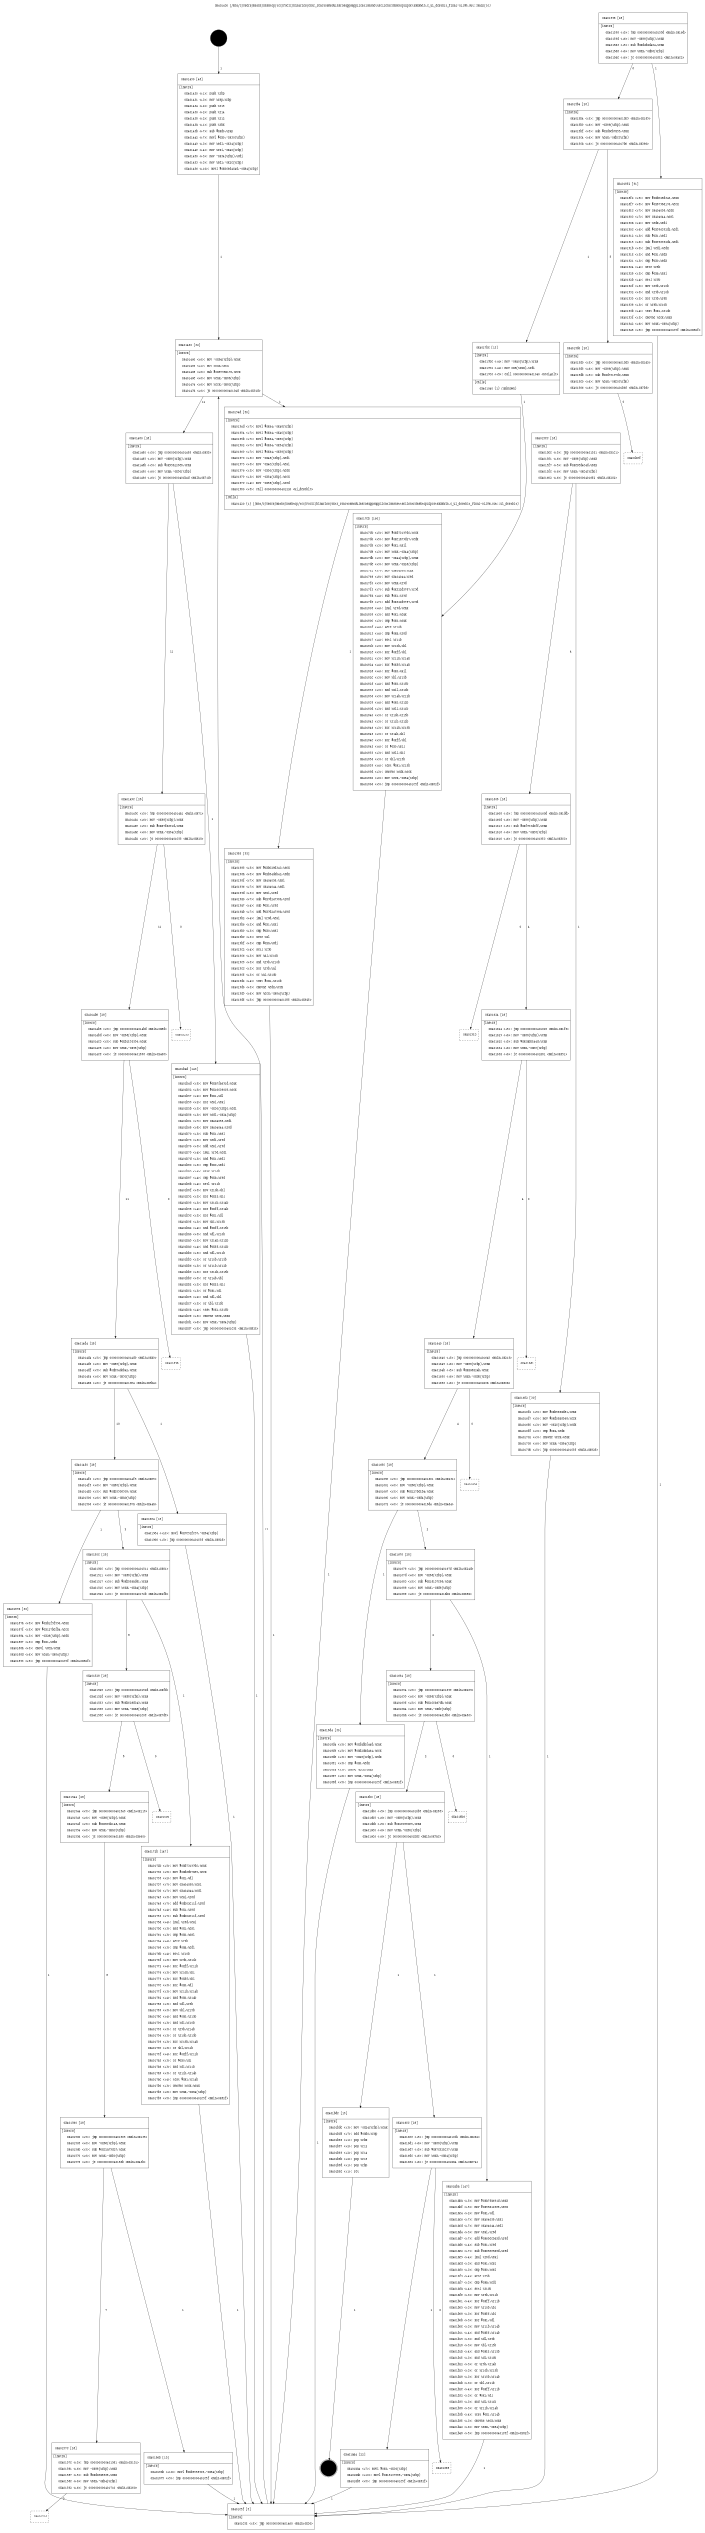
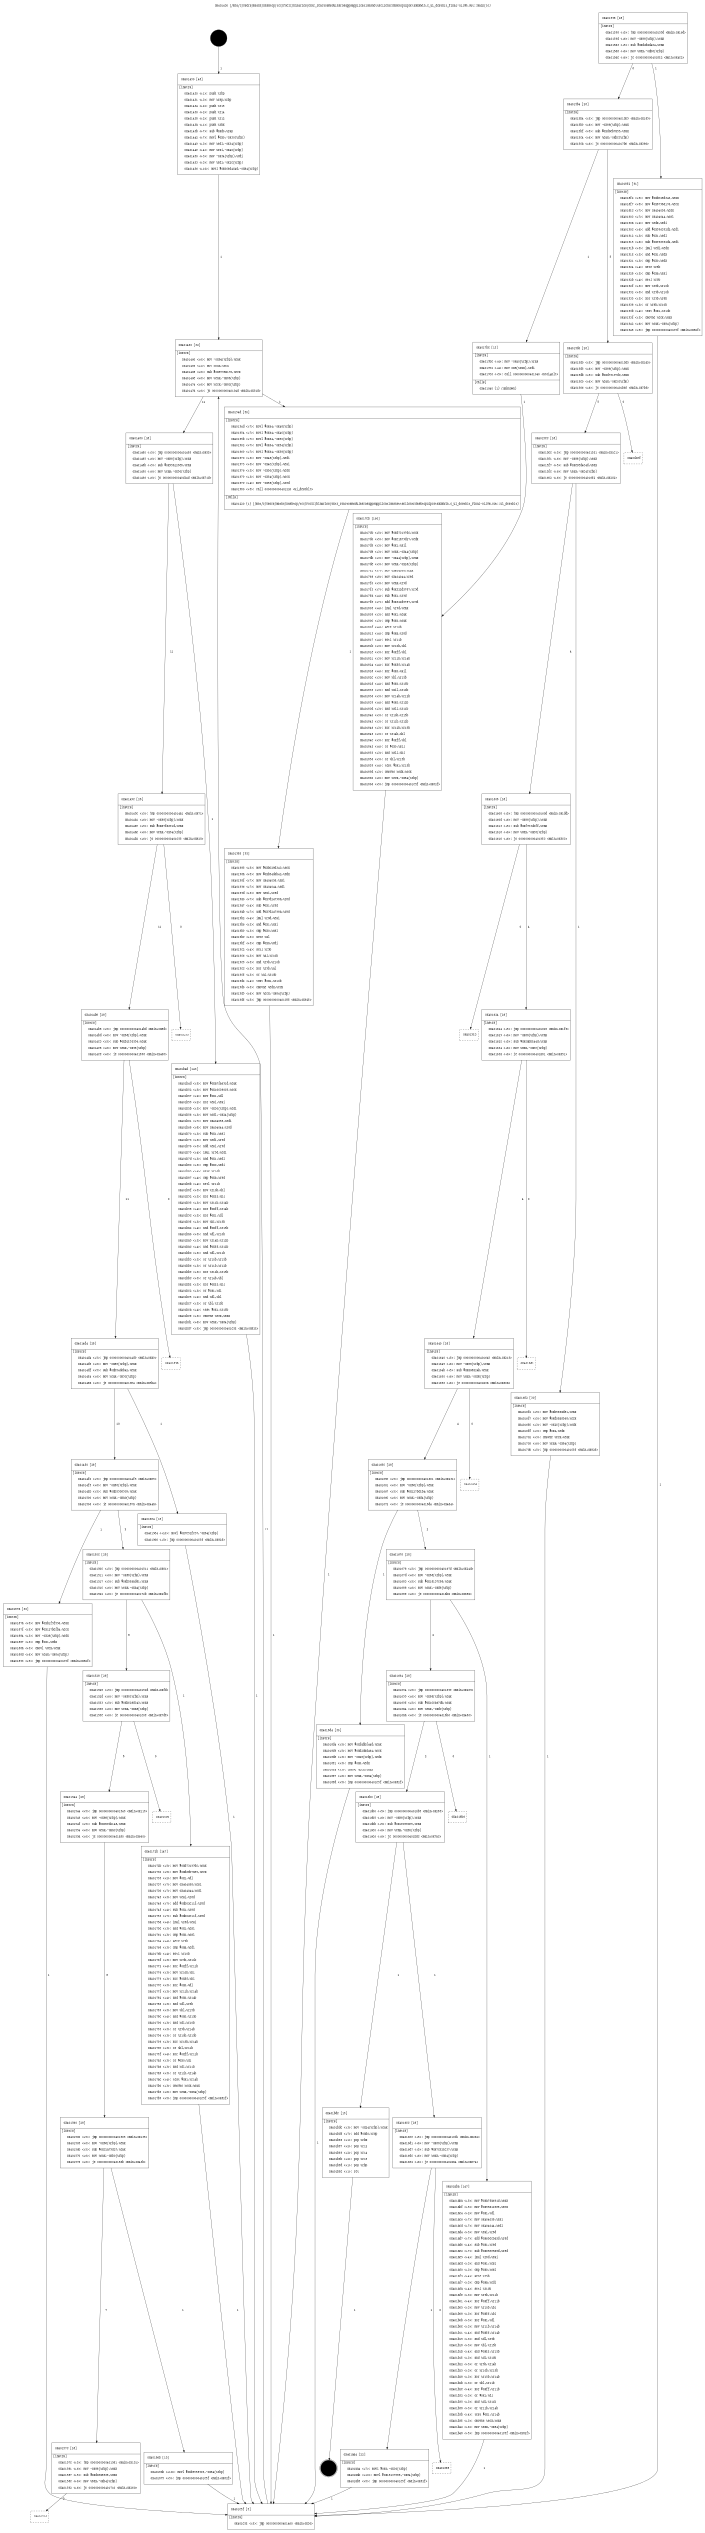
edge "0x4015d0 [28]" -> "0x4015ec [28]": added, label "5"
